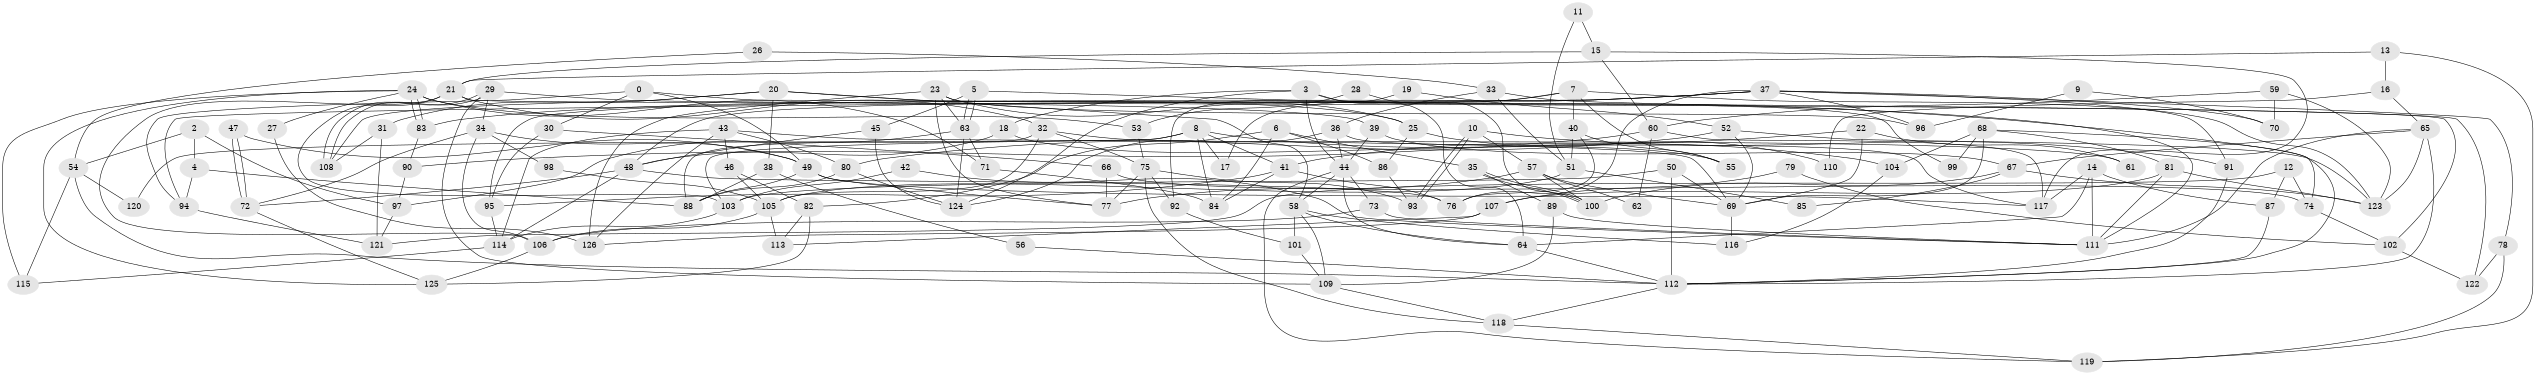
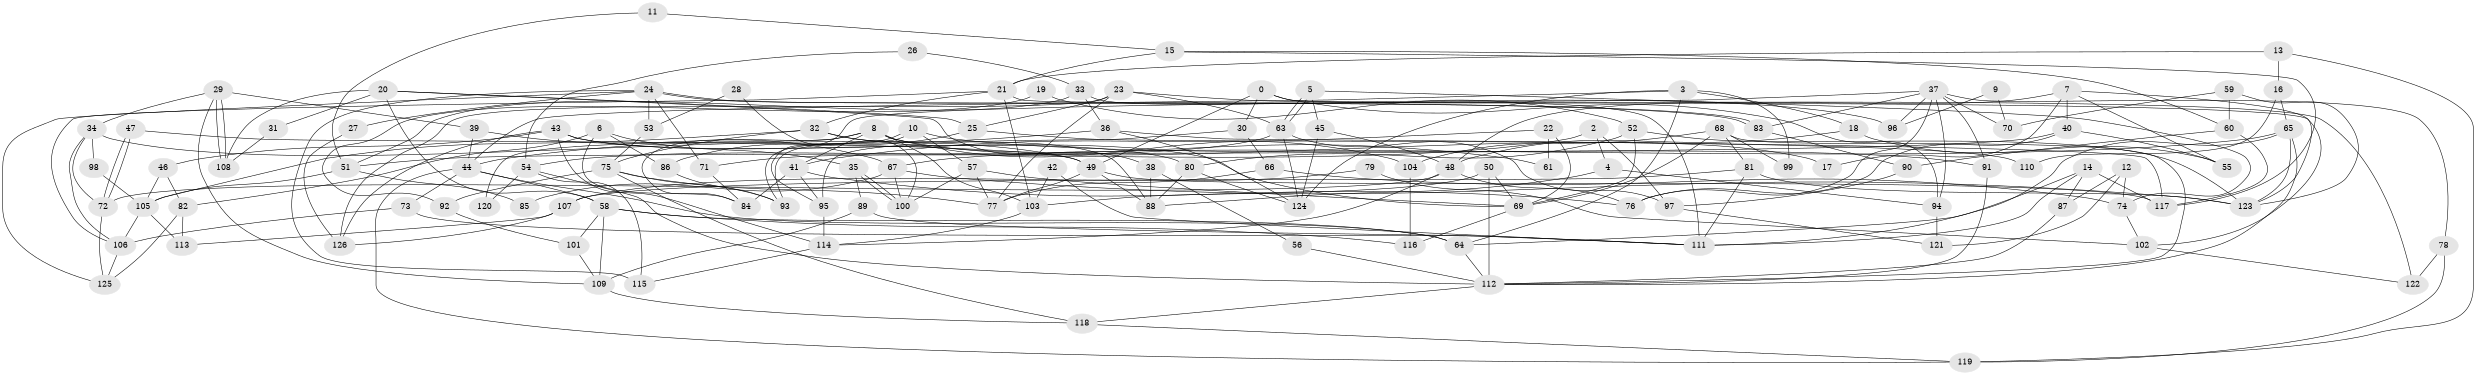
edge "31" -- "121": removed
node "62": removed
